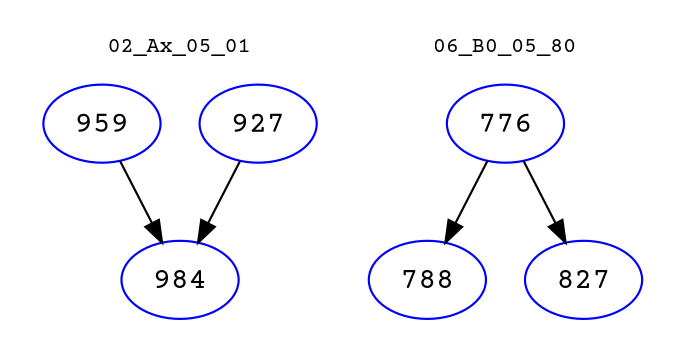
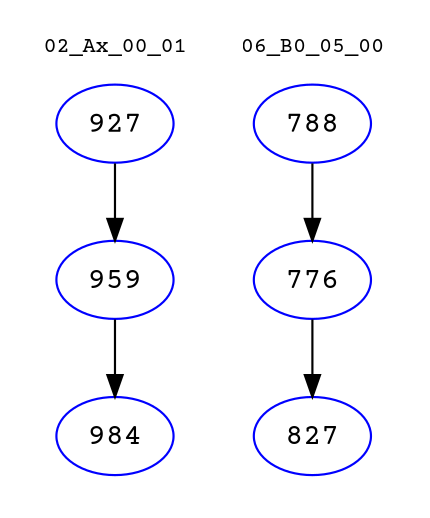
cluster "02_Ax_05_01": label "02_Ax_05_01" -> "02_Ax_00_01"
cluster "06_B0_05_80": label "06_B0_05_80" -> "06_B0_05_00"
edge "927" -> "984": now "927" -> "959"
edge "776" -> "788": reversed
